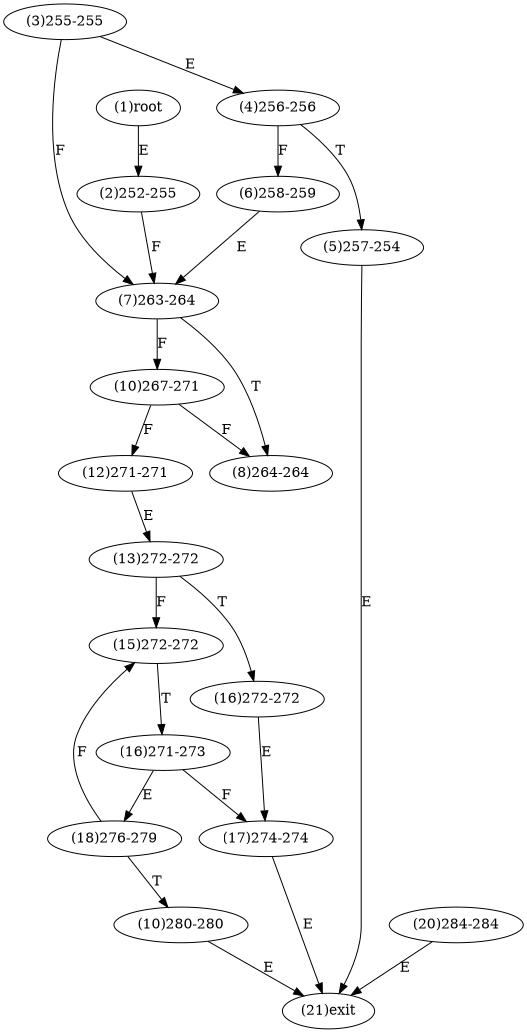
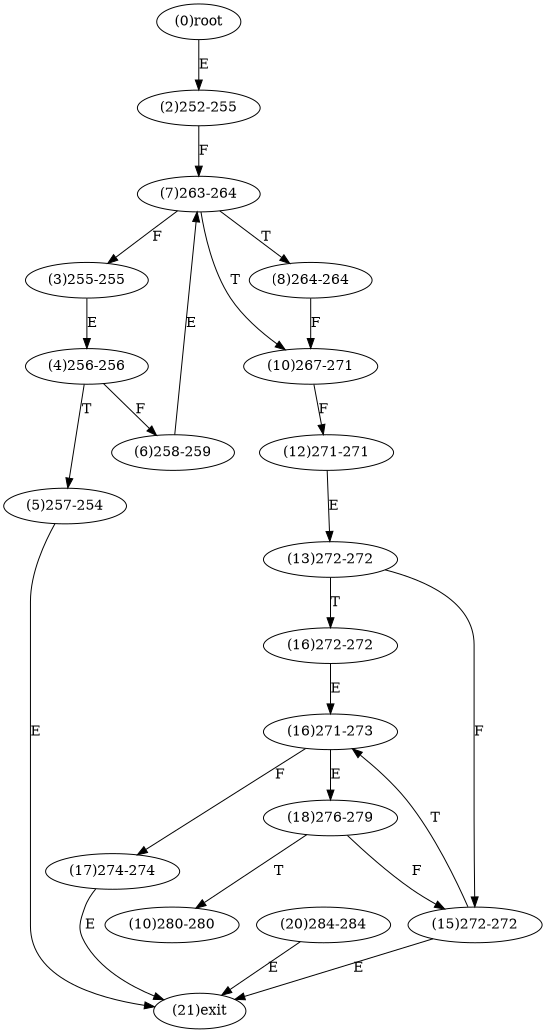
node "(1)root": label "(1)root" -> "(0)root"
edge "(3)255-255" -> "(7)263-264": reversed
edge "(7)263-264" -> "(10)267-271": label "F" -> "T"
edge "(10)267-271" -> "(8)264-264": reversed
edge "(16)272-272" -> "(17)274-274": now "(16)272-272" -> "(16)271-273"
edge "(10)280-280" -> "(21)exit": now "(15)272-272" -> "(21)exit"
